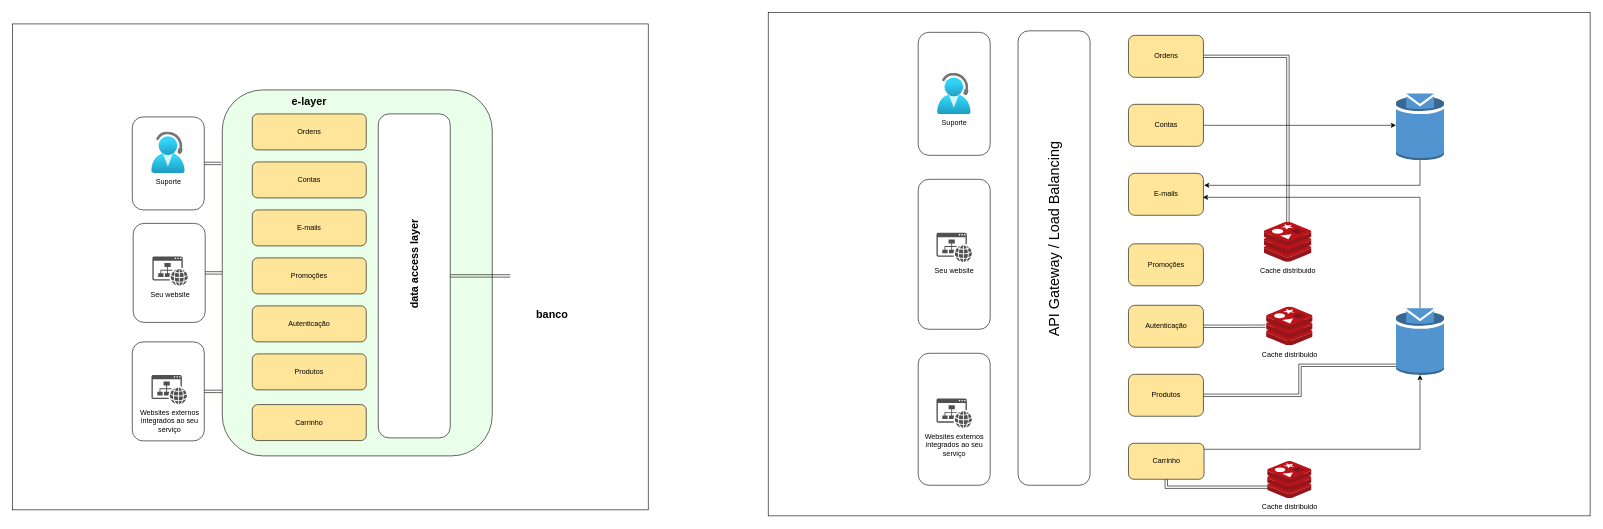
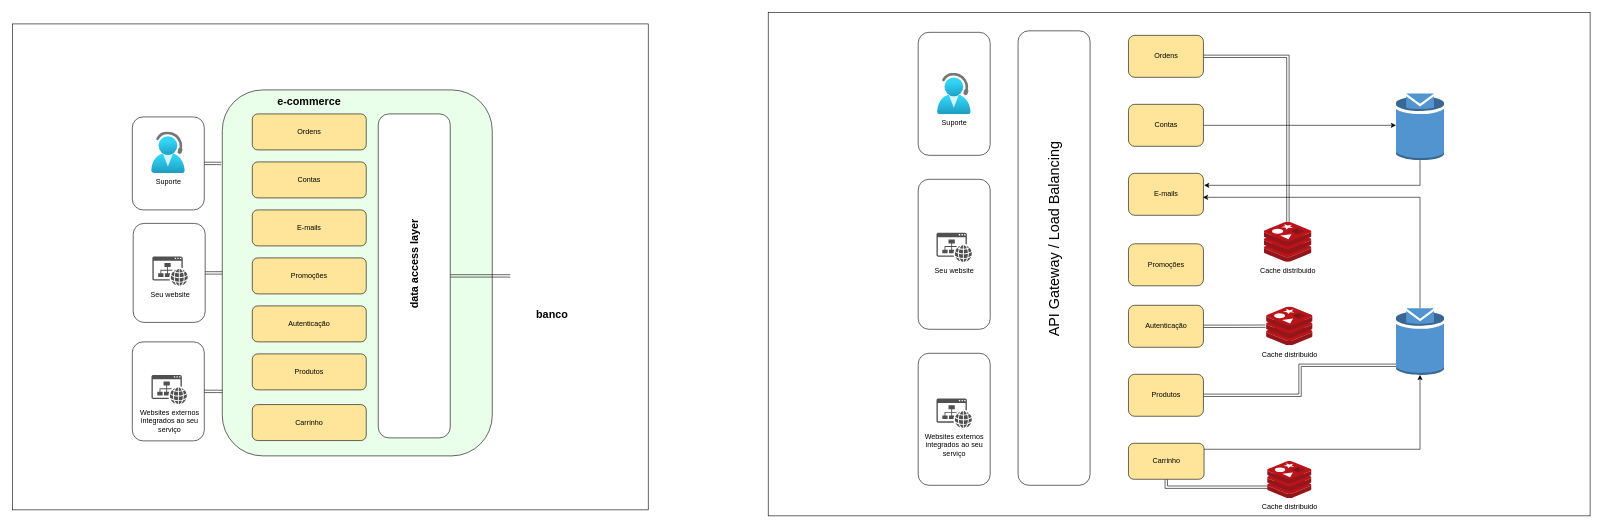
node "e-layer": label "e-layer" -> "e-commerce"
